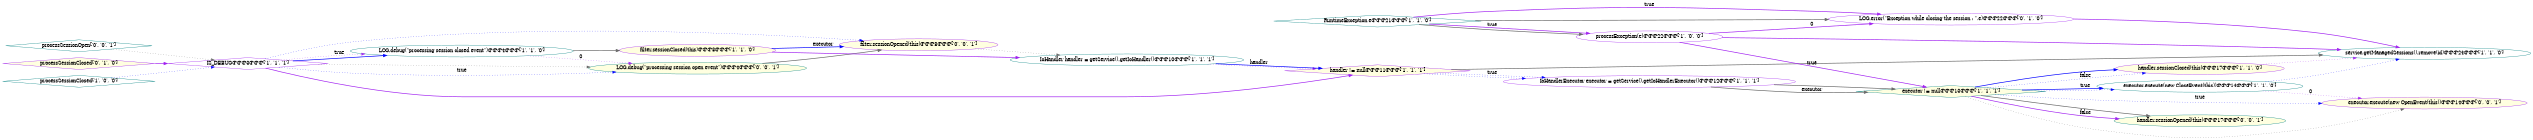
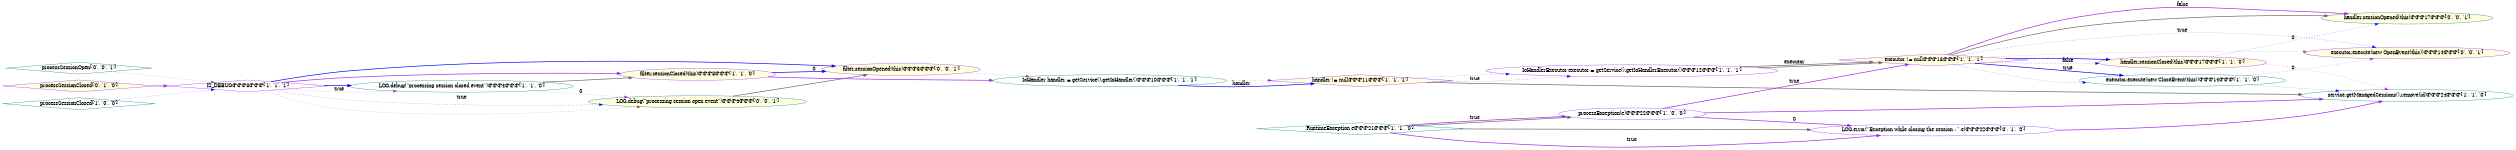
edge "IS_DEBUG@@@3@@@['1', '1', '1']" -> "filter.sessionOpened(this)@@@8@@@['0', '0', '1']": style dotted -> bold
edge "handler.sessionClosed(this)@@@17@@@['1', '1', '0']" -> "handler.sessionOpened(this)@@@17@@@['0', '0', '1']": added, label "0"
edge "filter.sessionClosed(this)@@@8@@@['1', '1', '0']" -> "filter.sessionOpened(this)@@@8@@@['0', '0', '1']": label "executor" -> "0"
node "executor != null@@@13@@@['1', '1', '1']": color teal -> purple
edge "IS_DEBUG@@@3@@@['1', '1', '1']" -> "handler != null@@@11@@@['1', '1', '1']": now "IS_DEBUG@@@3@@@['1', '1', '1']" -> "filter.sessionClosed(this)@@@8@@@['1', '1', '0']"
